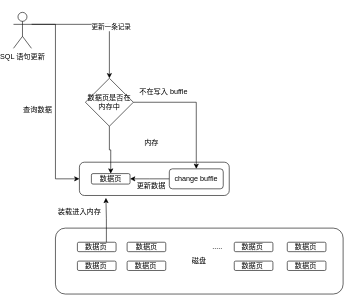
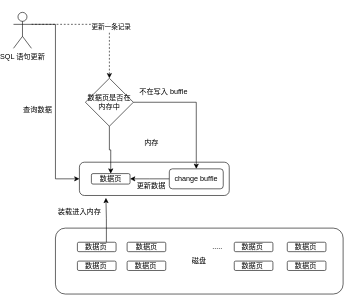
edge "SQL 语句更新" -> "数据页是否在内存中": style solid -> dashed
